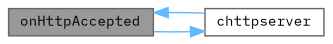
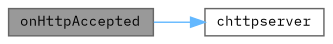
edge "chttpserver" -> "onHttpAccepted": removed
